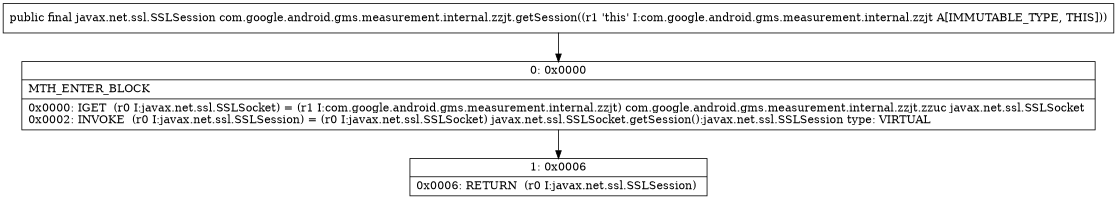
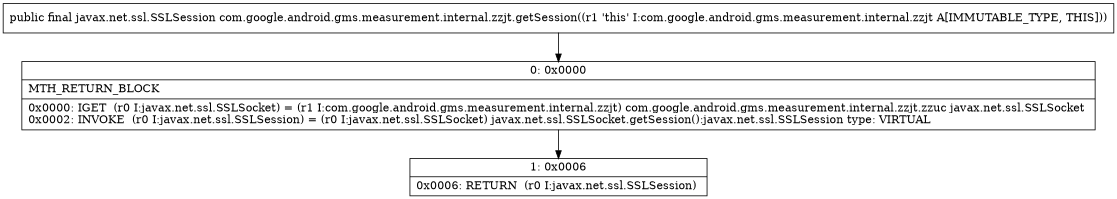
node "0: 0x0000": text "MTH_ENTER_BLOCK" -> "MTH_RETURN_BLOCK"
